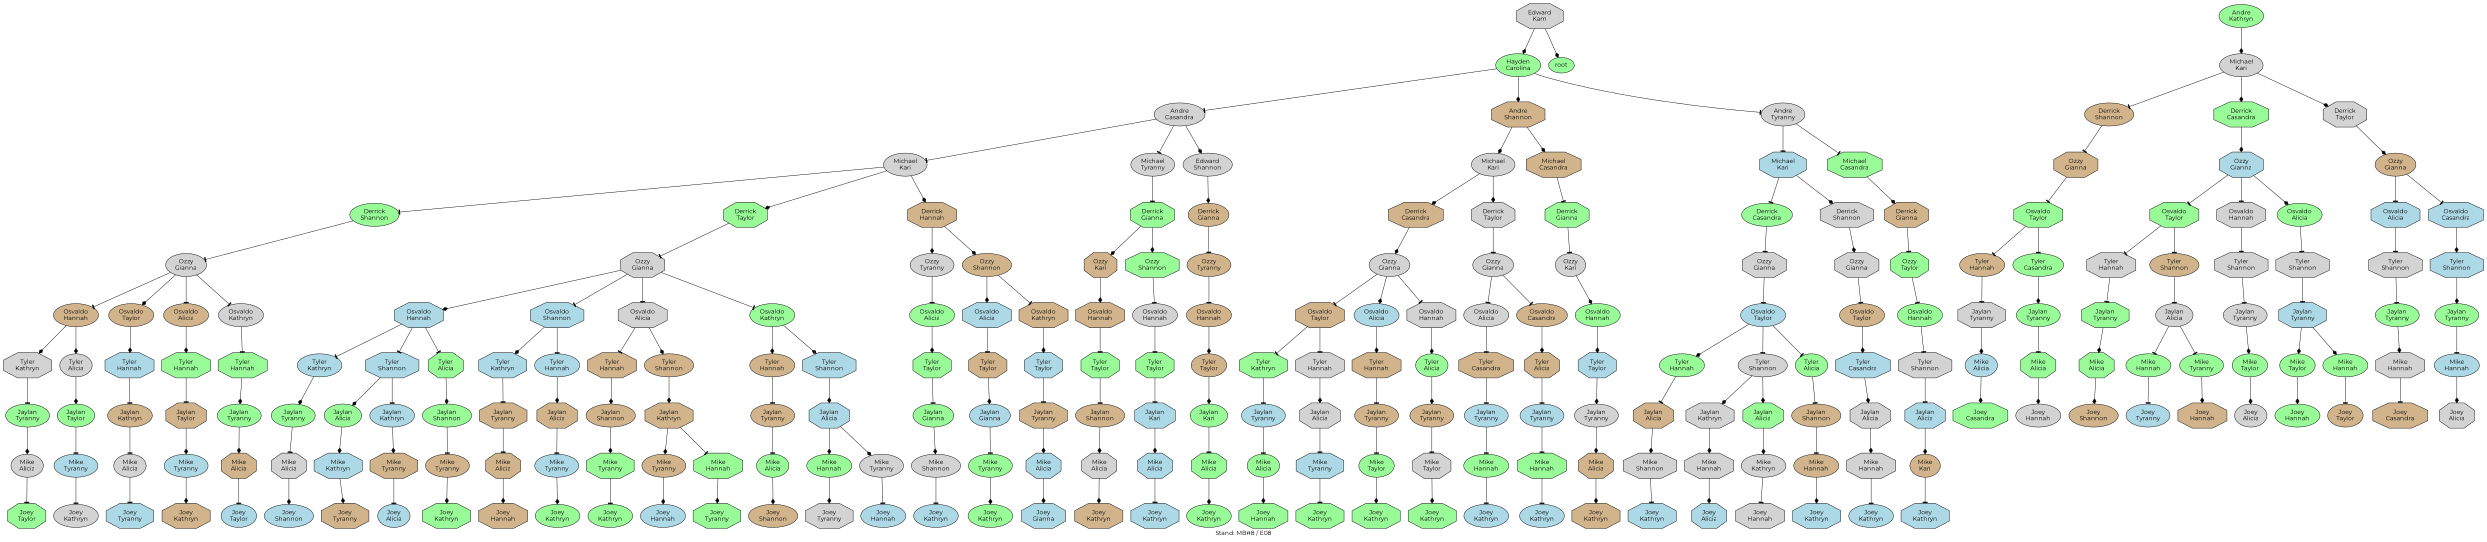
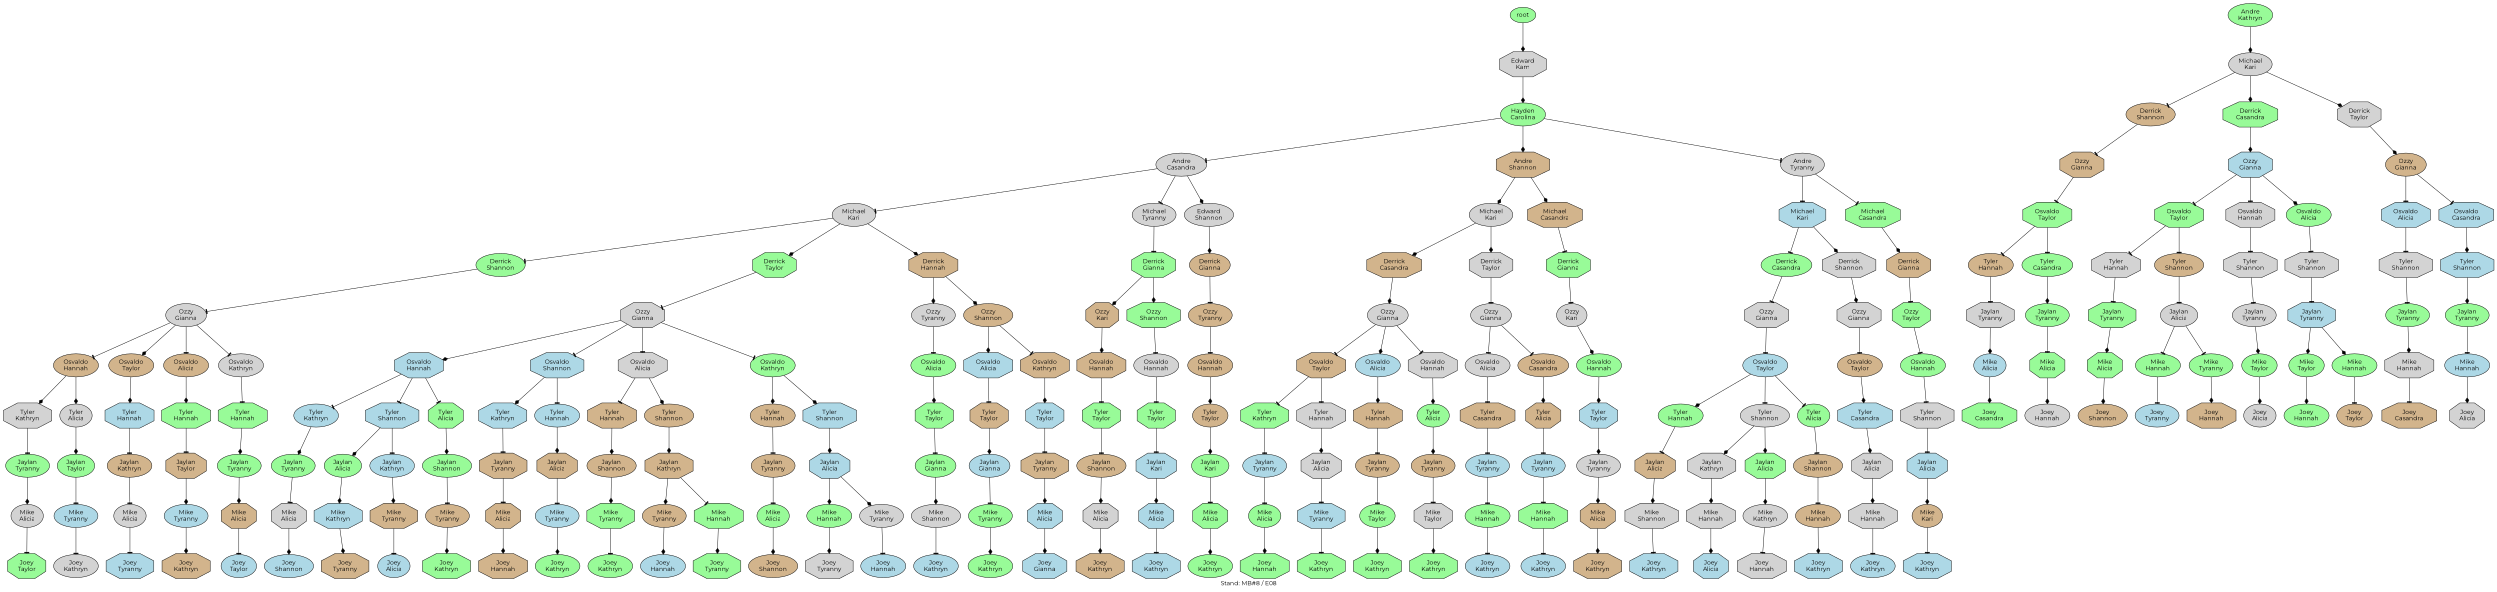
edge "Edward Kam" -> "root": reversed
